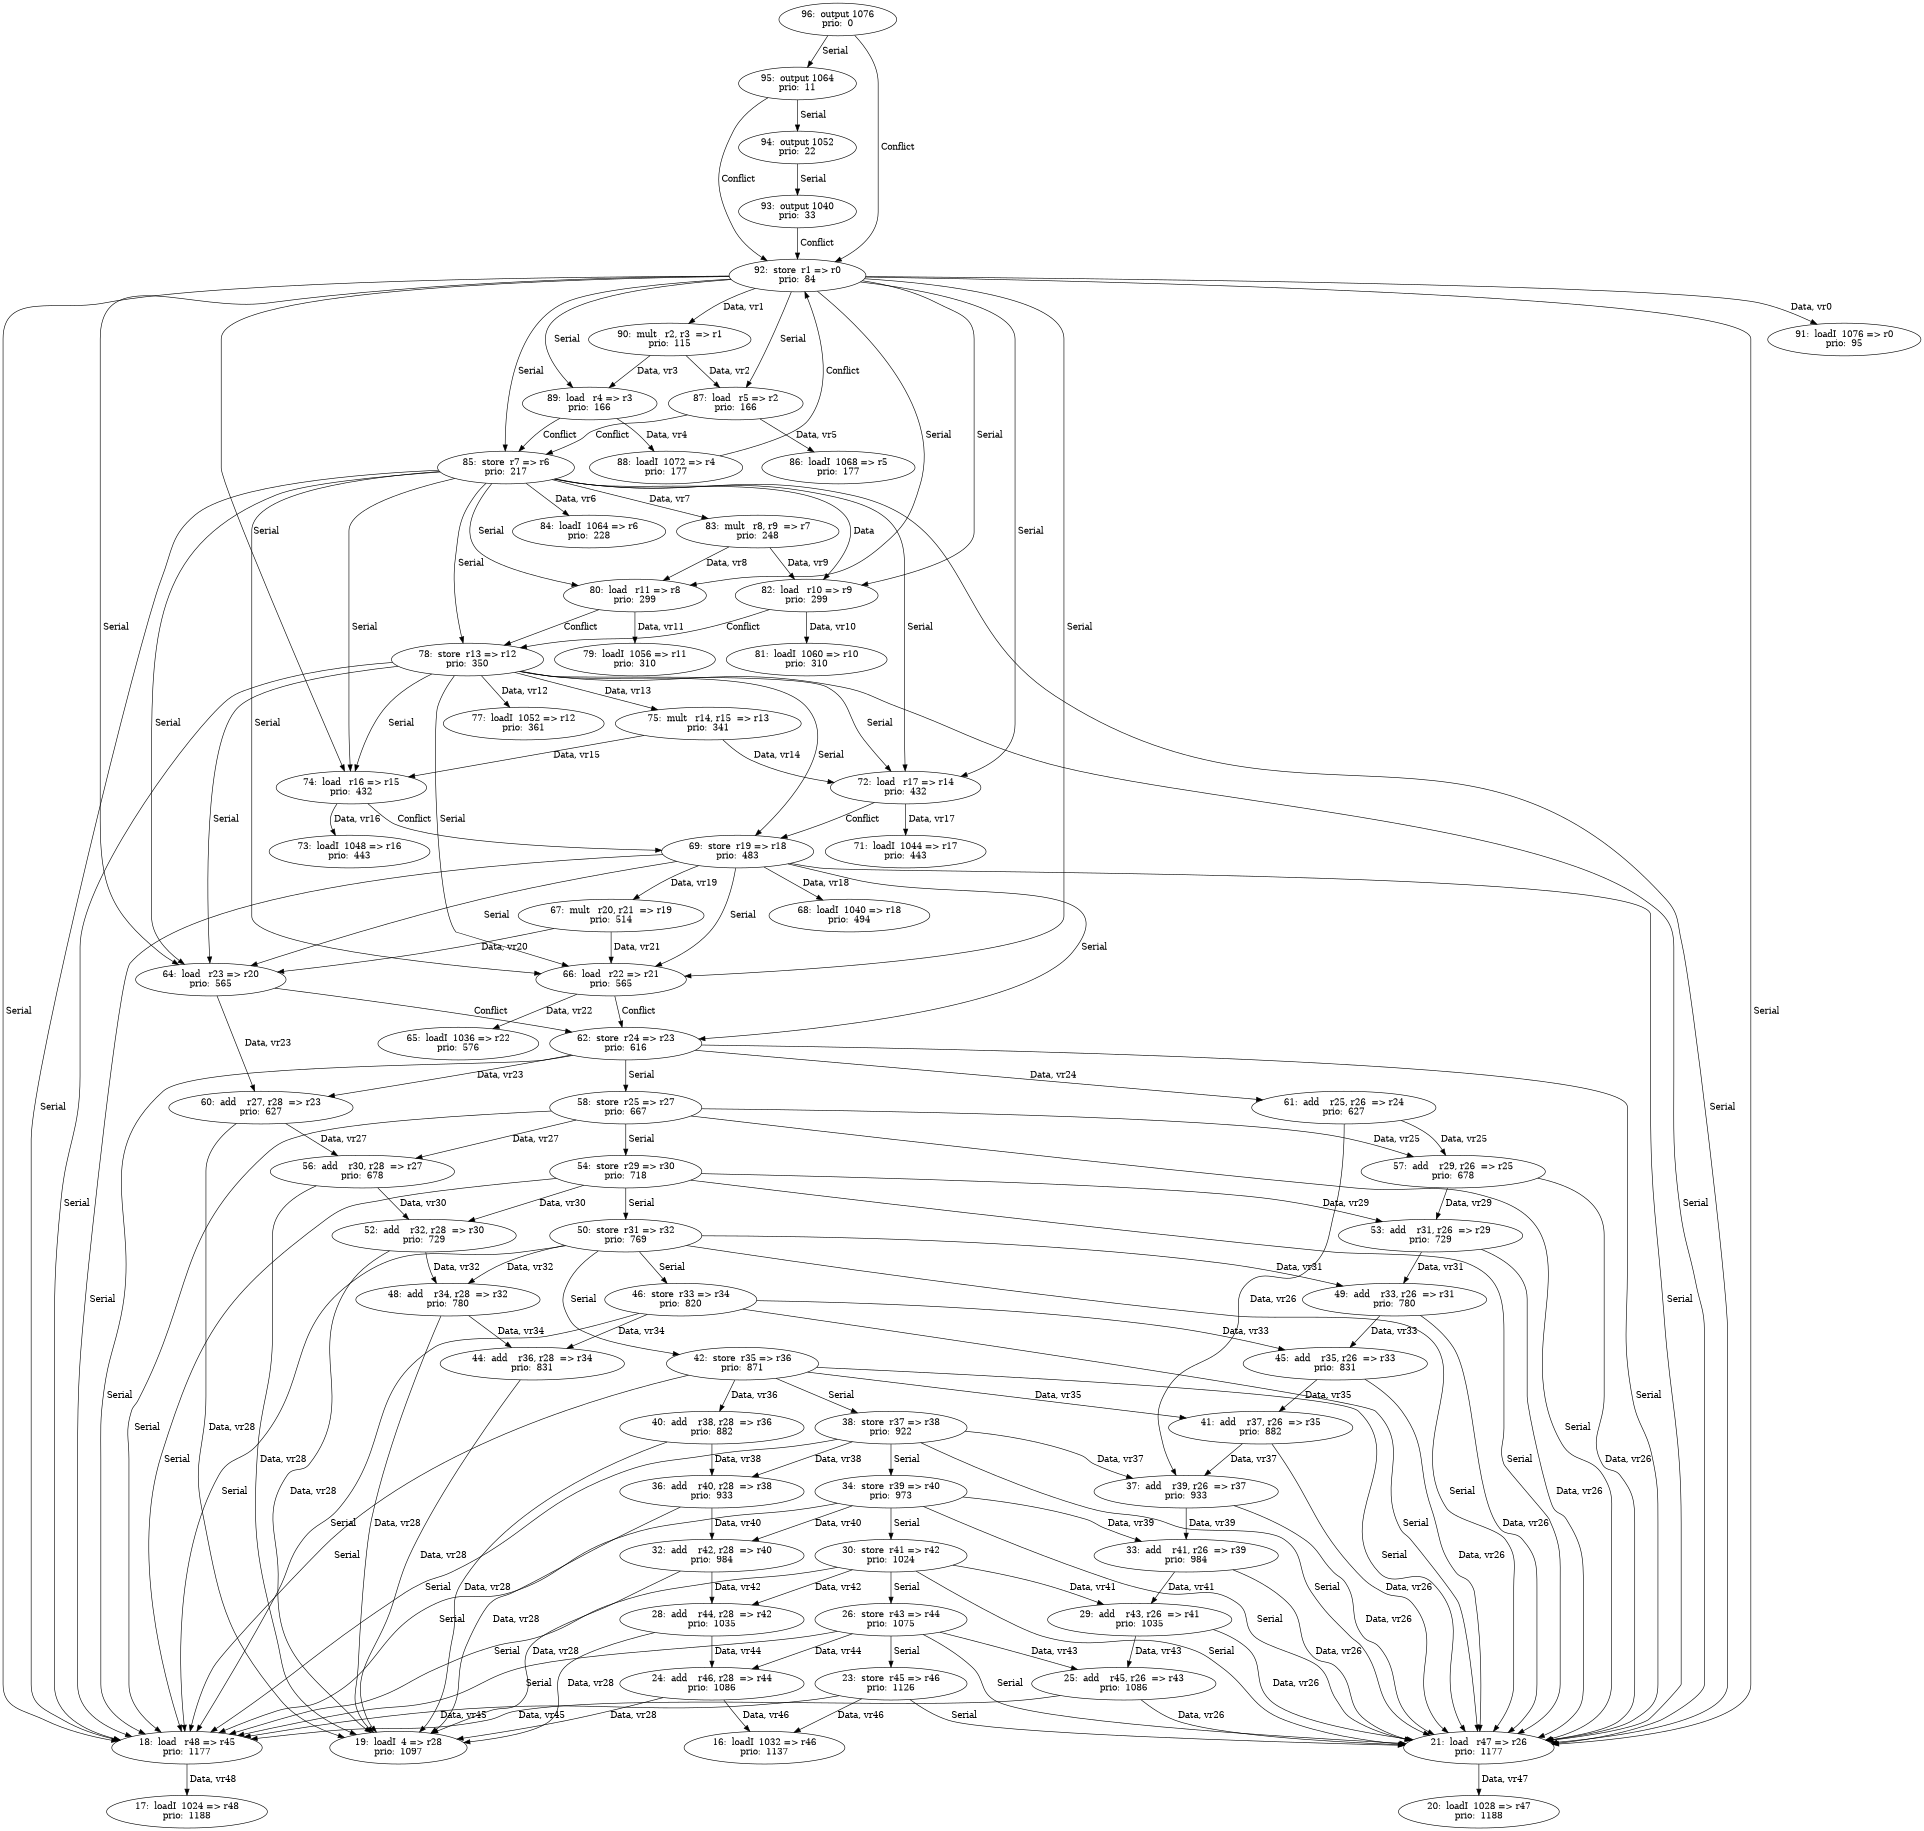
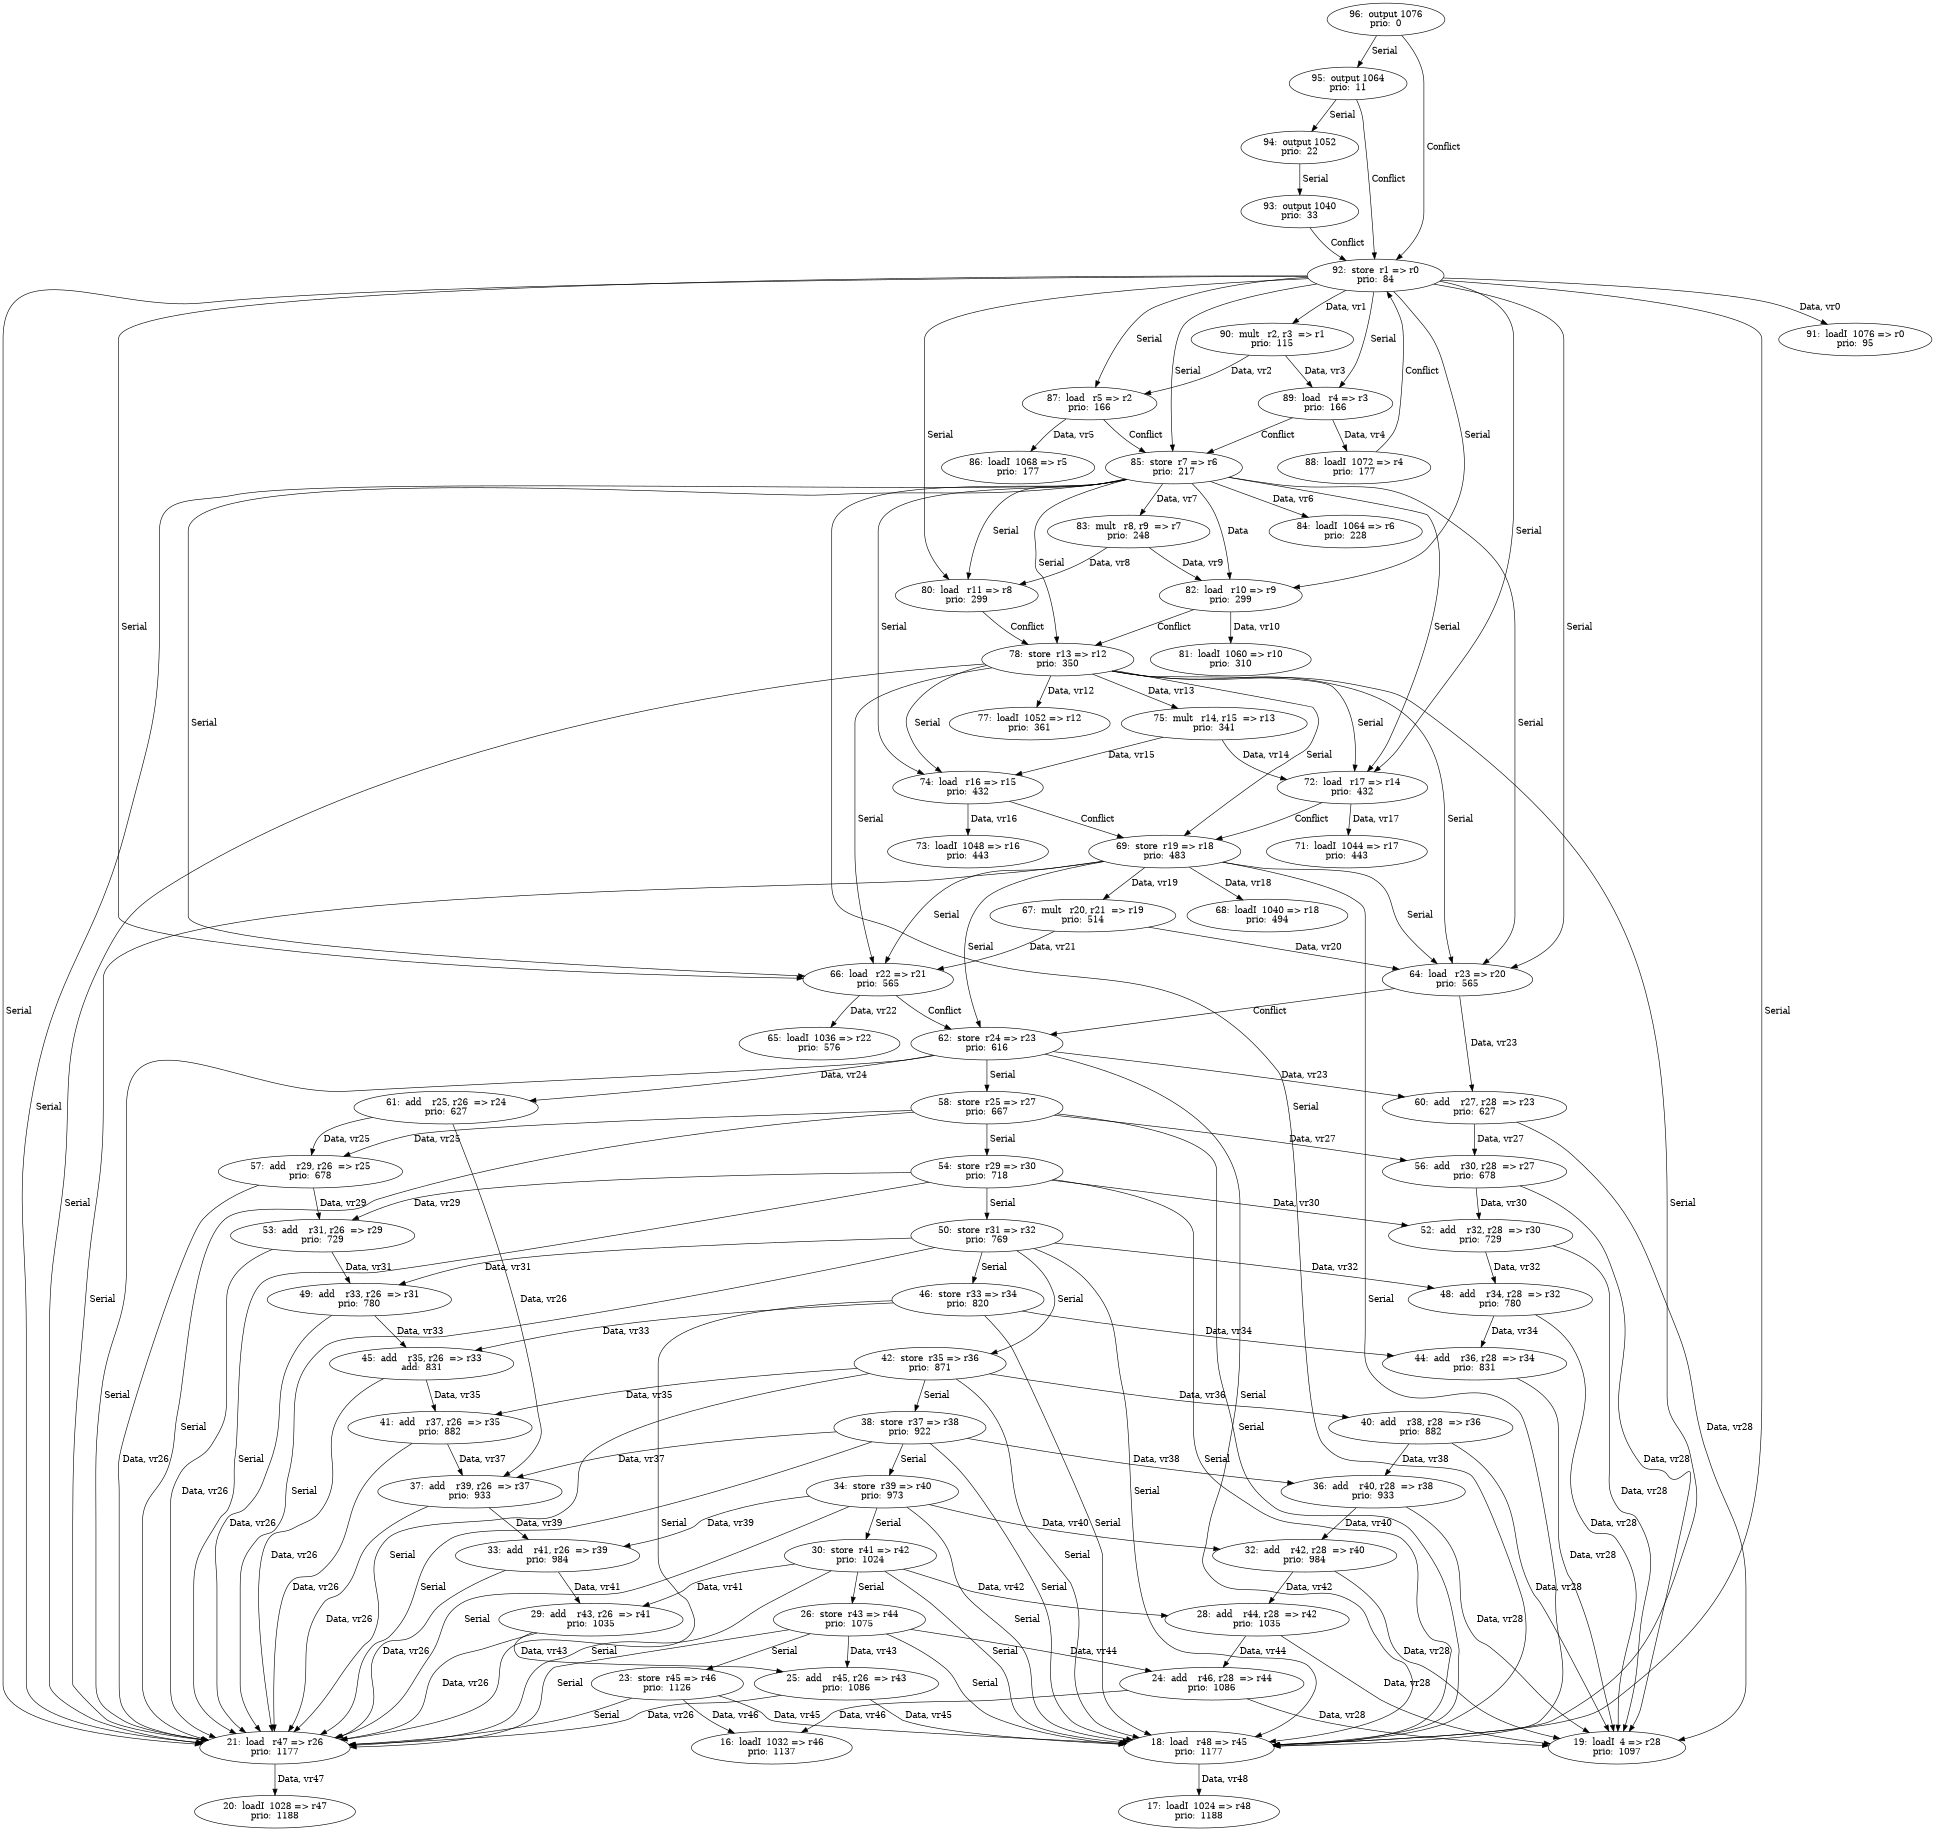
edge "92:  store  r1 => r0 prio:  84" -> "74:  load   r16 => r15 prio:  432": removed, label "Serial"
node "79:  loadI  1056 => r11 prio:  310": removed
node "45:  add    r35, r26  => r33 prio:  831": label "45:  add    r35, r26  => r33 prio:  831" -> "45:  add    r35, r26  => r33 add:  831"
